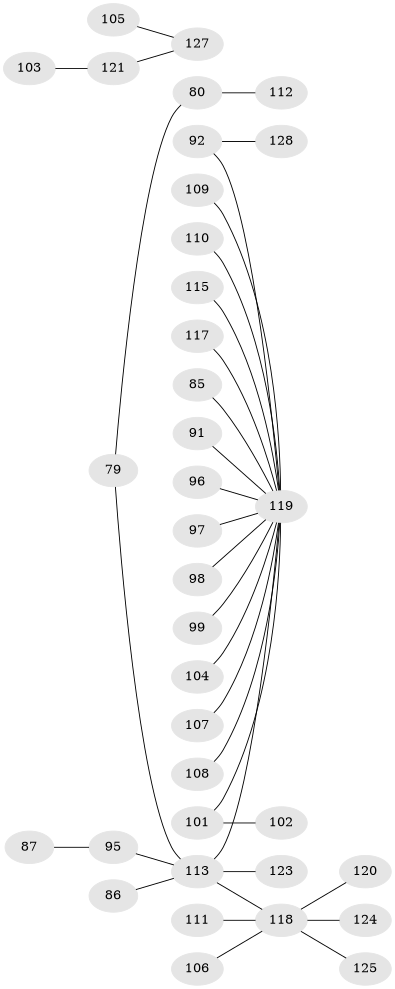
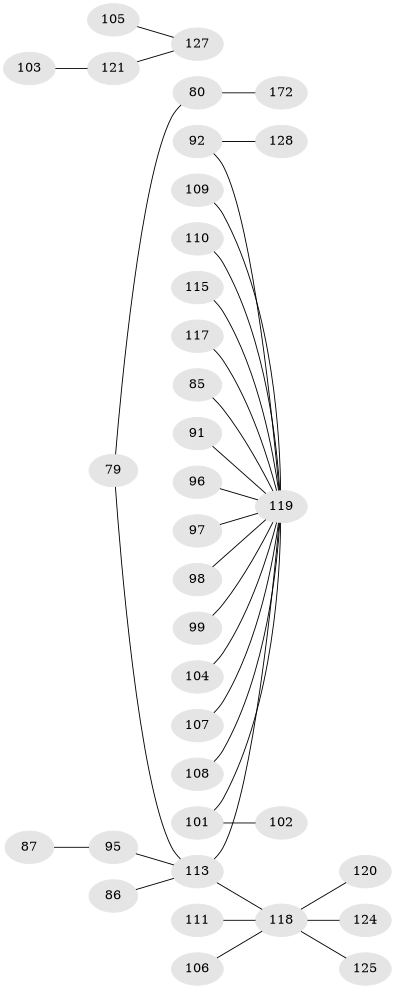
node "112": label "112" -> "172"
node "123": removed
